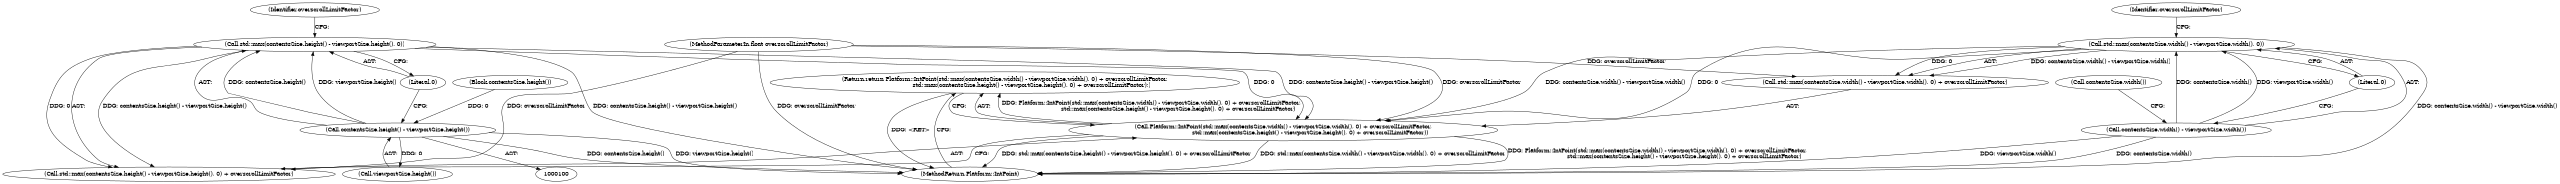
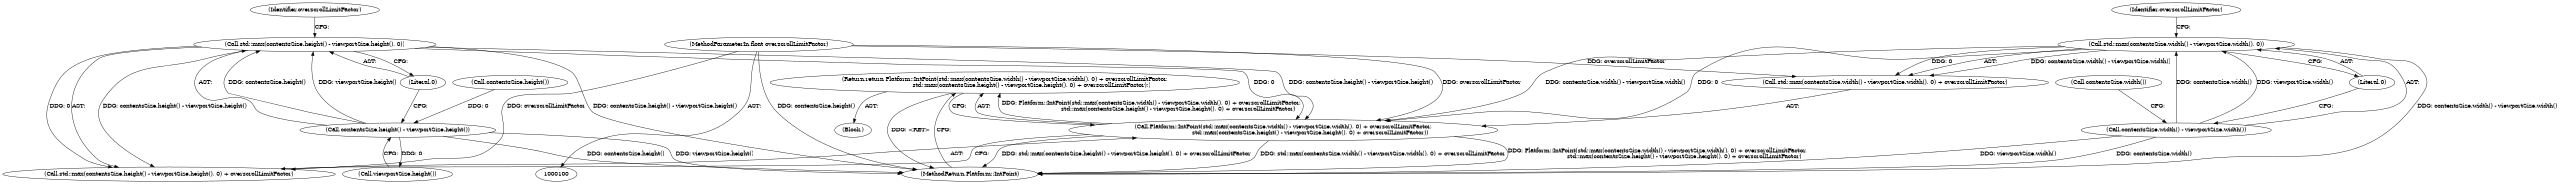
node "(Block,contentsSize.height())": label "(Block,contentsSize.height())" -> "(Call,contentsSize.height())"
edge "(MethodParameterIn,float overscrollLimitFactor)" -> "(MethodReturn,Platform::IntPoint)": label "DDG: overscrollLimitFactor" -> "DDG: contentsSize.height()"
node "(Block,)": added
edge "(Call,contentsSize.height() - viewportSize.height())" -> "1000100": now "(MethodParameterIn,float overscrollLimitFactor)" -> "1000100"
edge "(Call,viewportSize.height())" -> "(Call,contentsSize.height() - viewportSize.height())": label "AST: " -> "CFG: "
